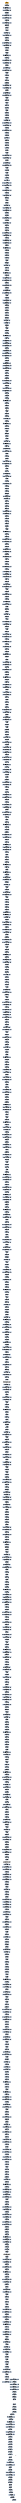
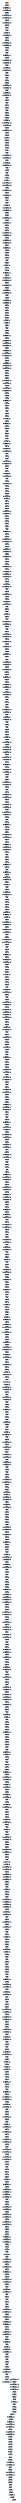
node "0x004c8211 addl $0x8<UINT8>, %esp": added
